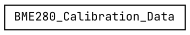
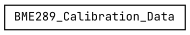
node "BME280_Calibration_Data": label "BME280_Calibration_Data" -> "BME289_Calibration_Data"
